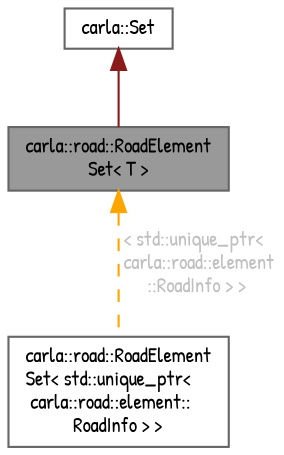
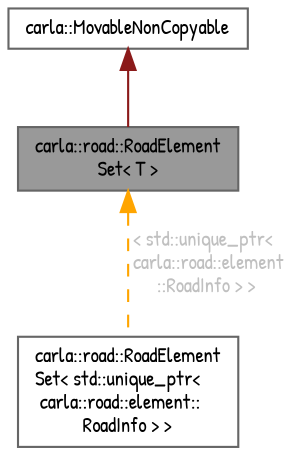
node "carla::Set": label "carla::Set" -> "carla::MovableNonCopyable"
